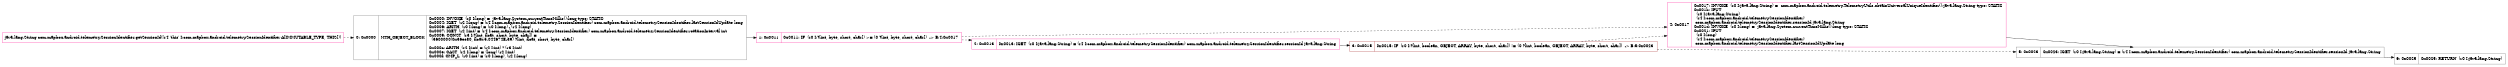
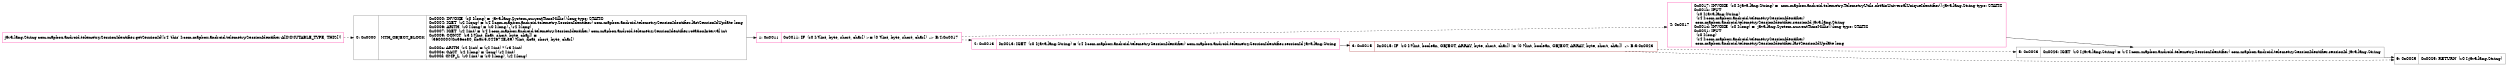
edge "3: 0x0015" -> "4: 0x0017": now "3: 0x0015" -> "6: 0x0025"
